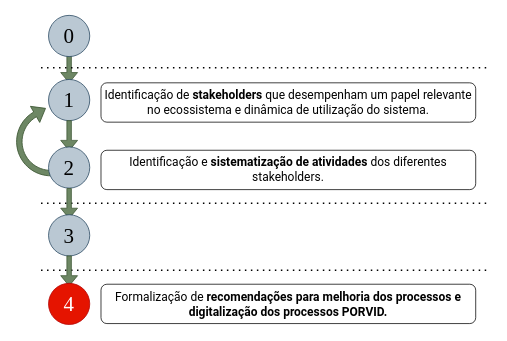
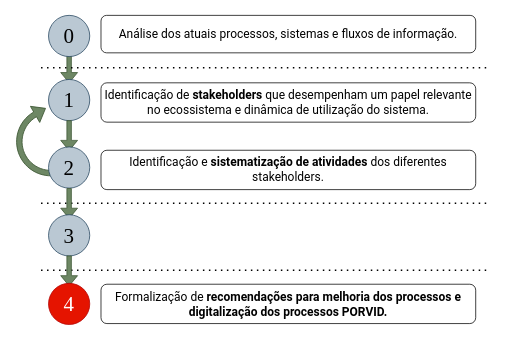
node "Análise dos atuais processos, sistemas e fluxos de informação.": added
